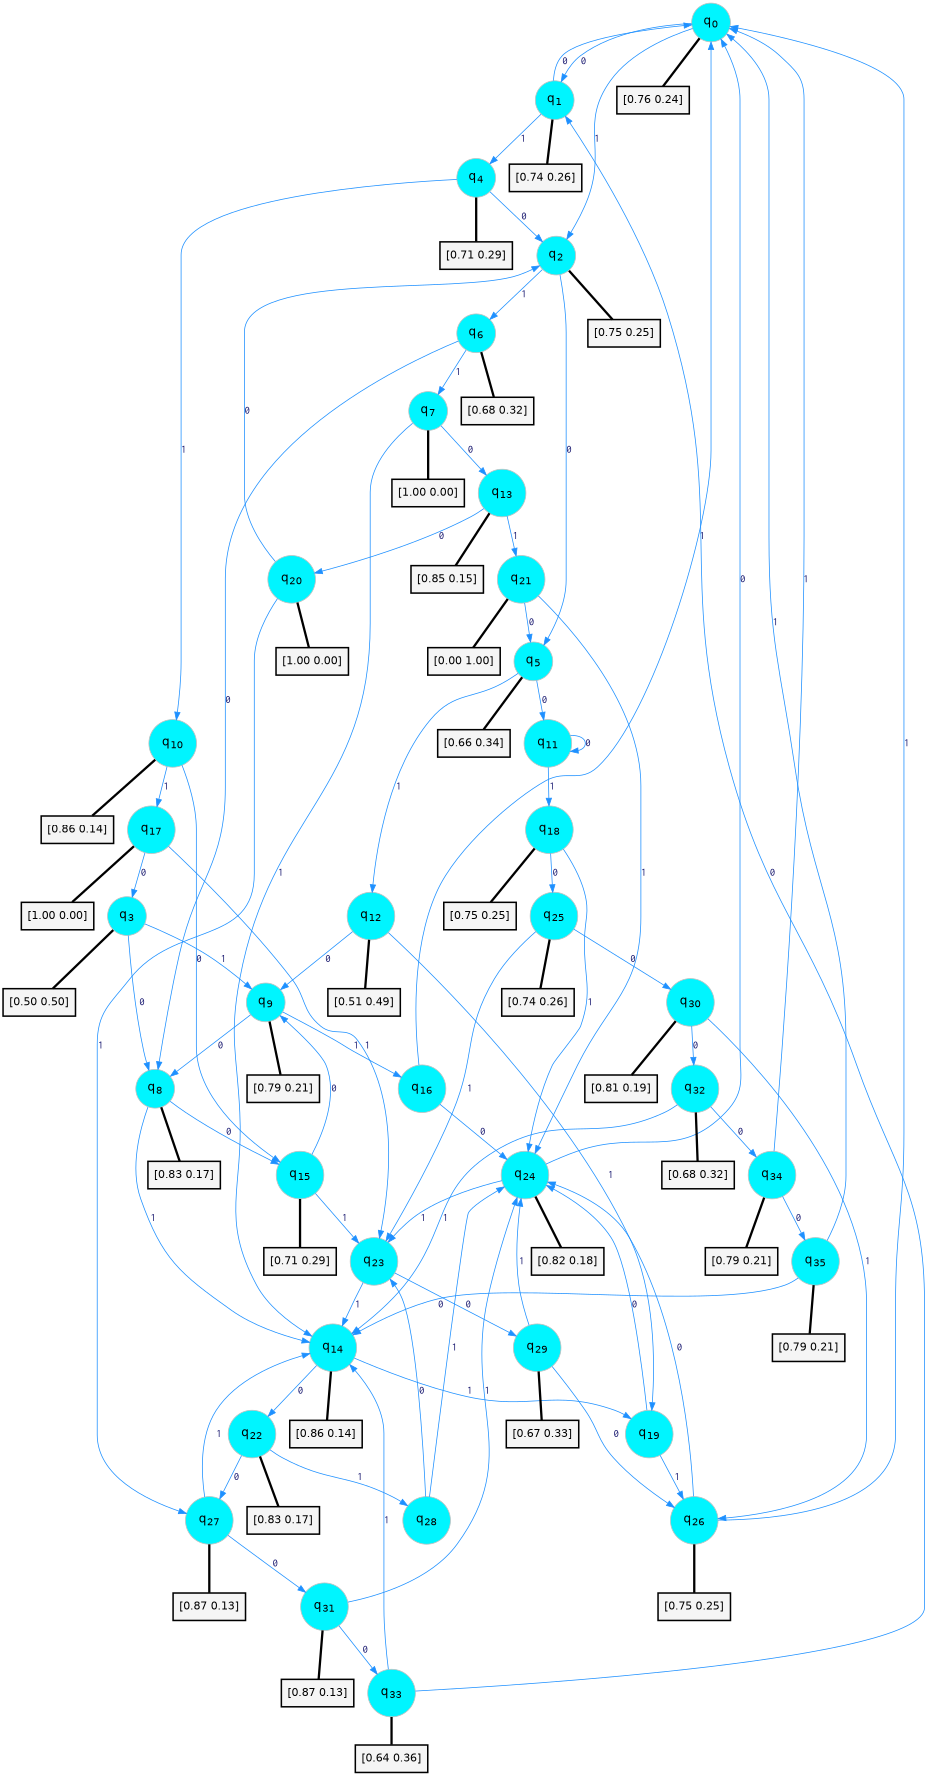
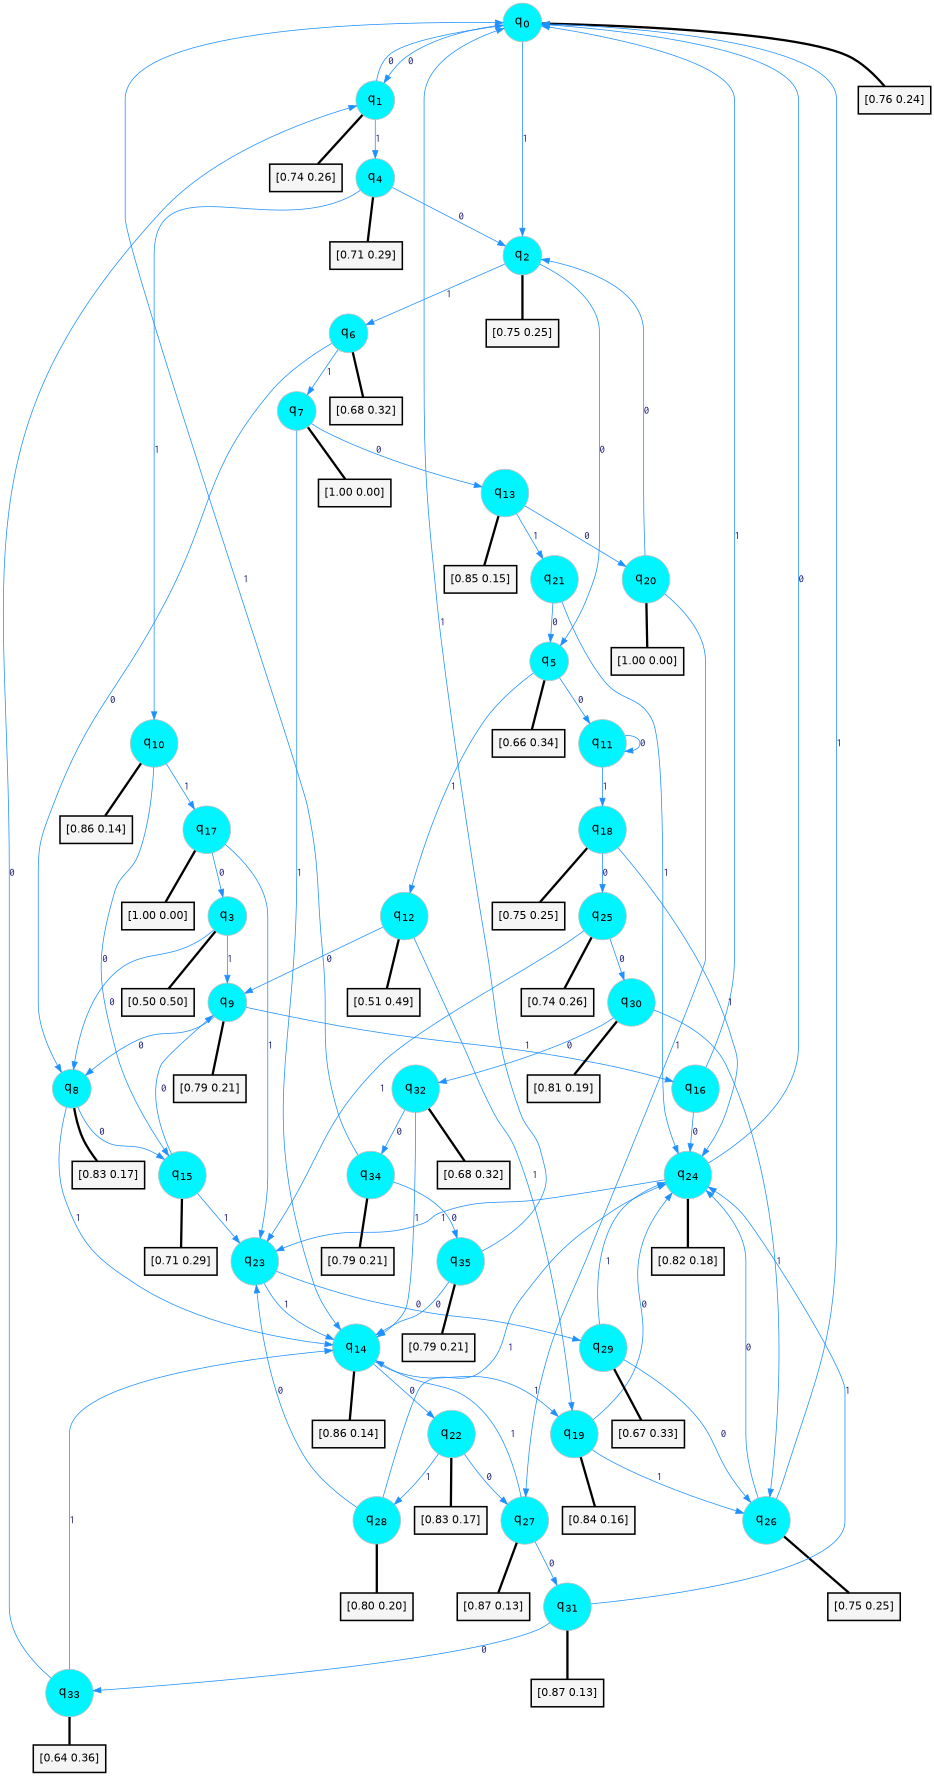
node "[0.00 1.00]": removed
node "[0.84 0.16]": added
node "[0.80 0.20]": added
